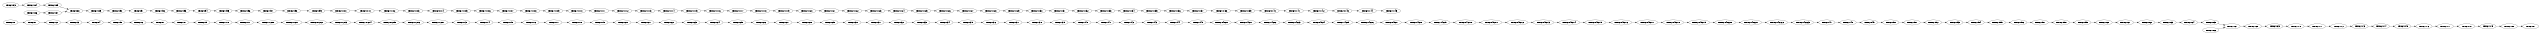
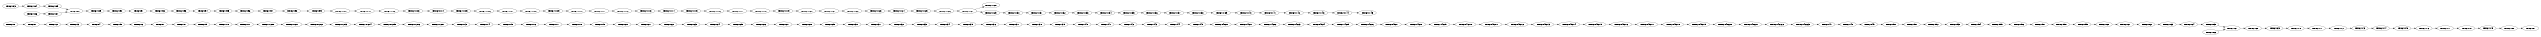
edge "test67_128" -> "test67_129": now "test67_127" -> "test67_129"
